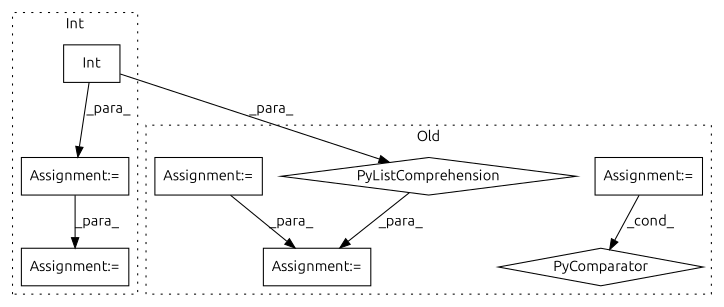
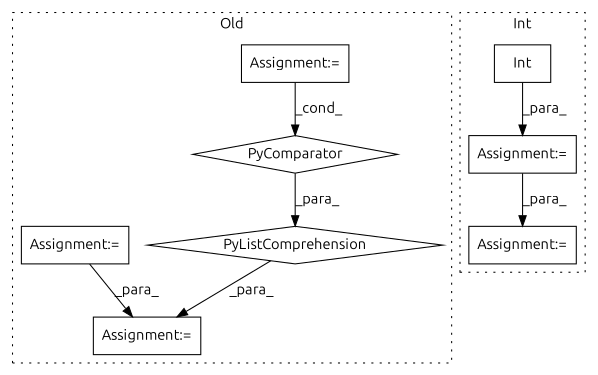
edge "Int" -> "PyListComprehension": now "PyComparator" -> "PyListComprehension"
